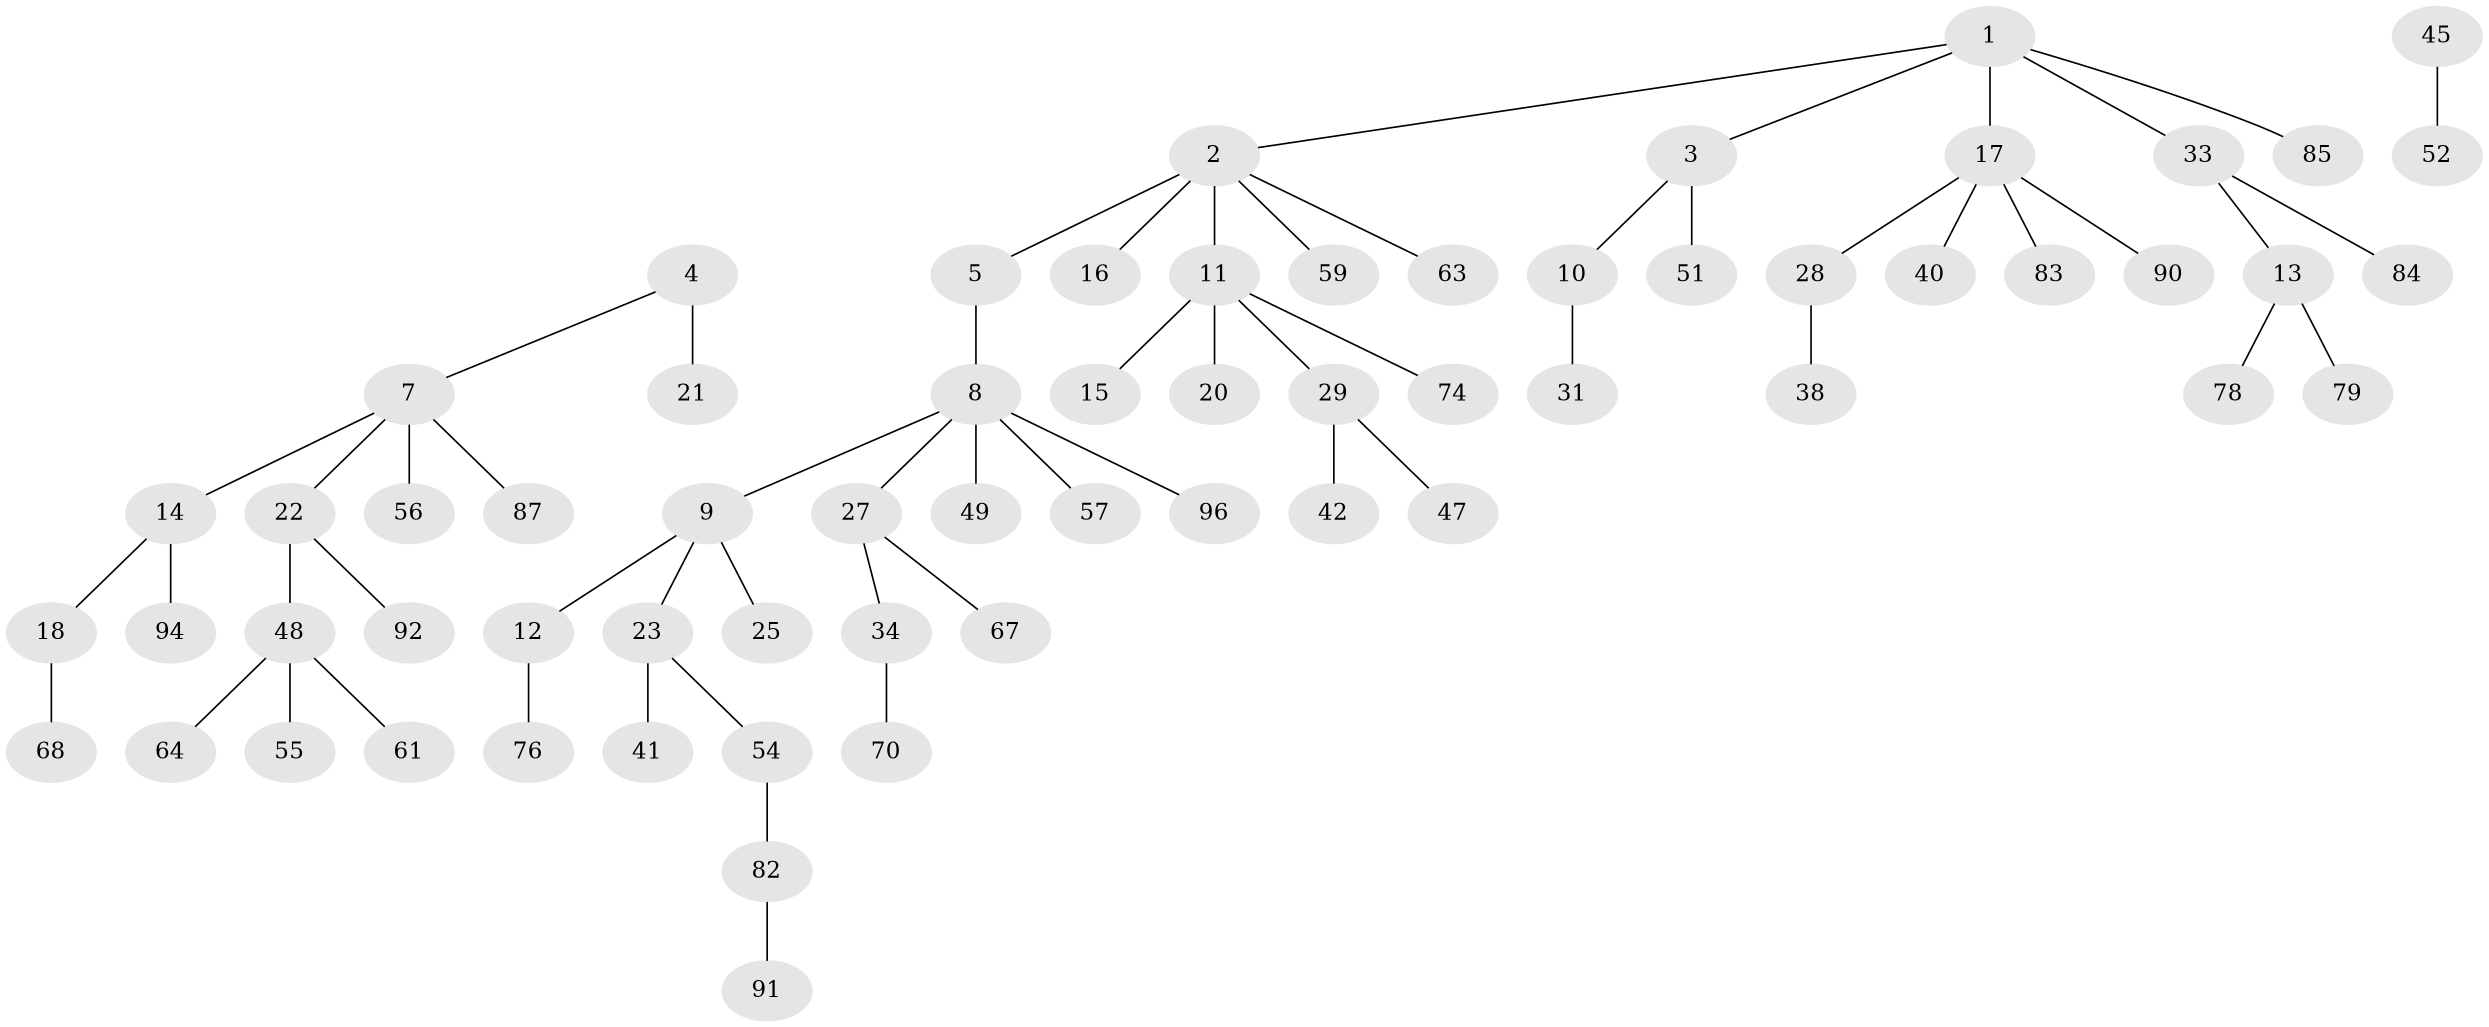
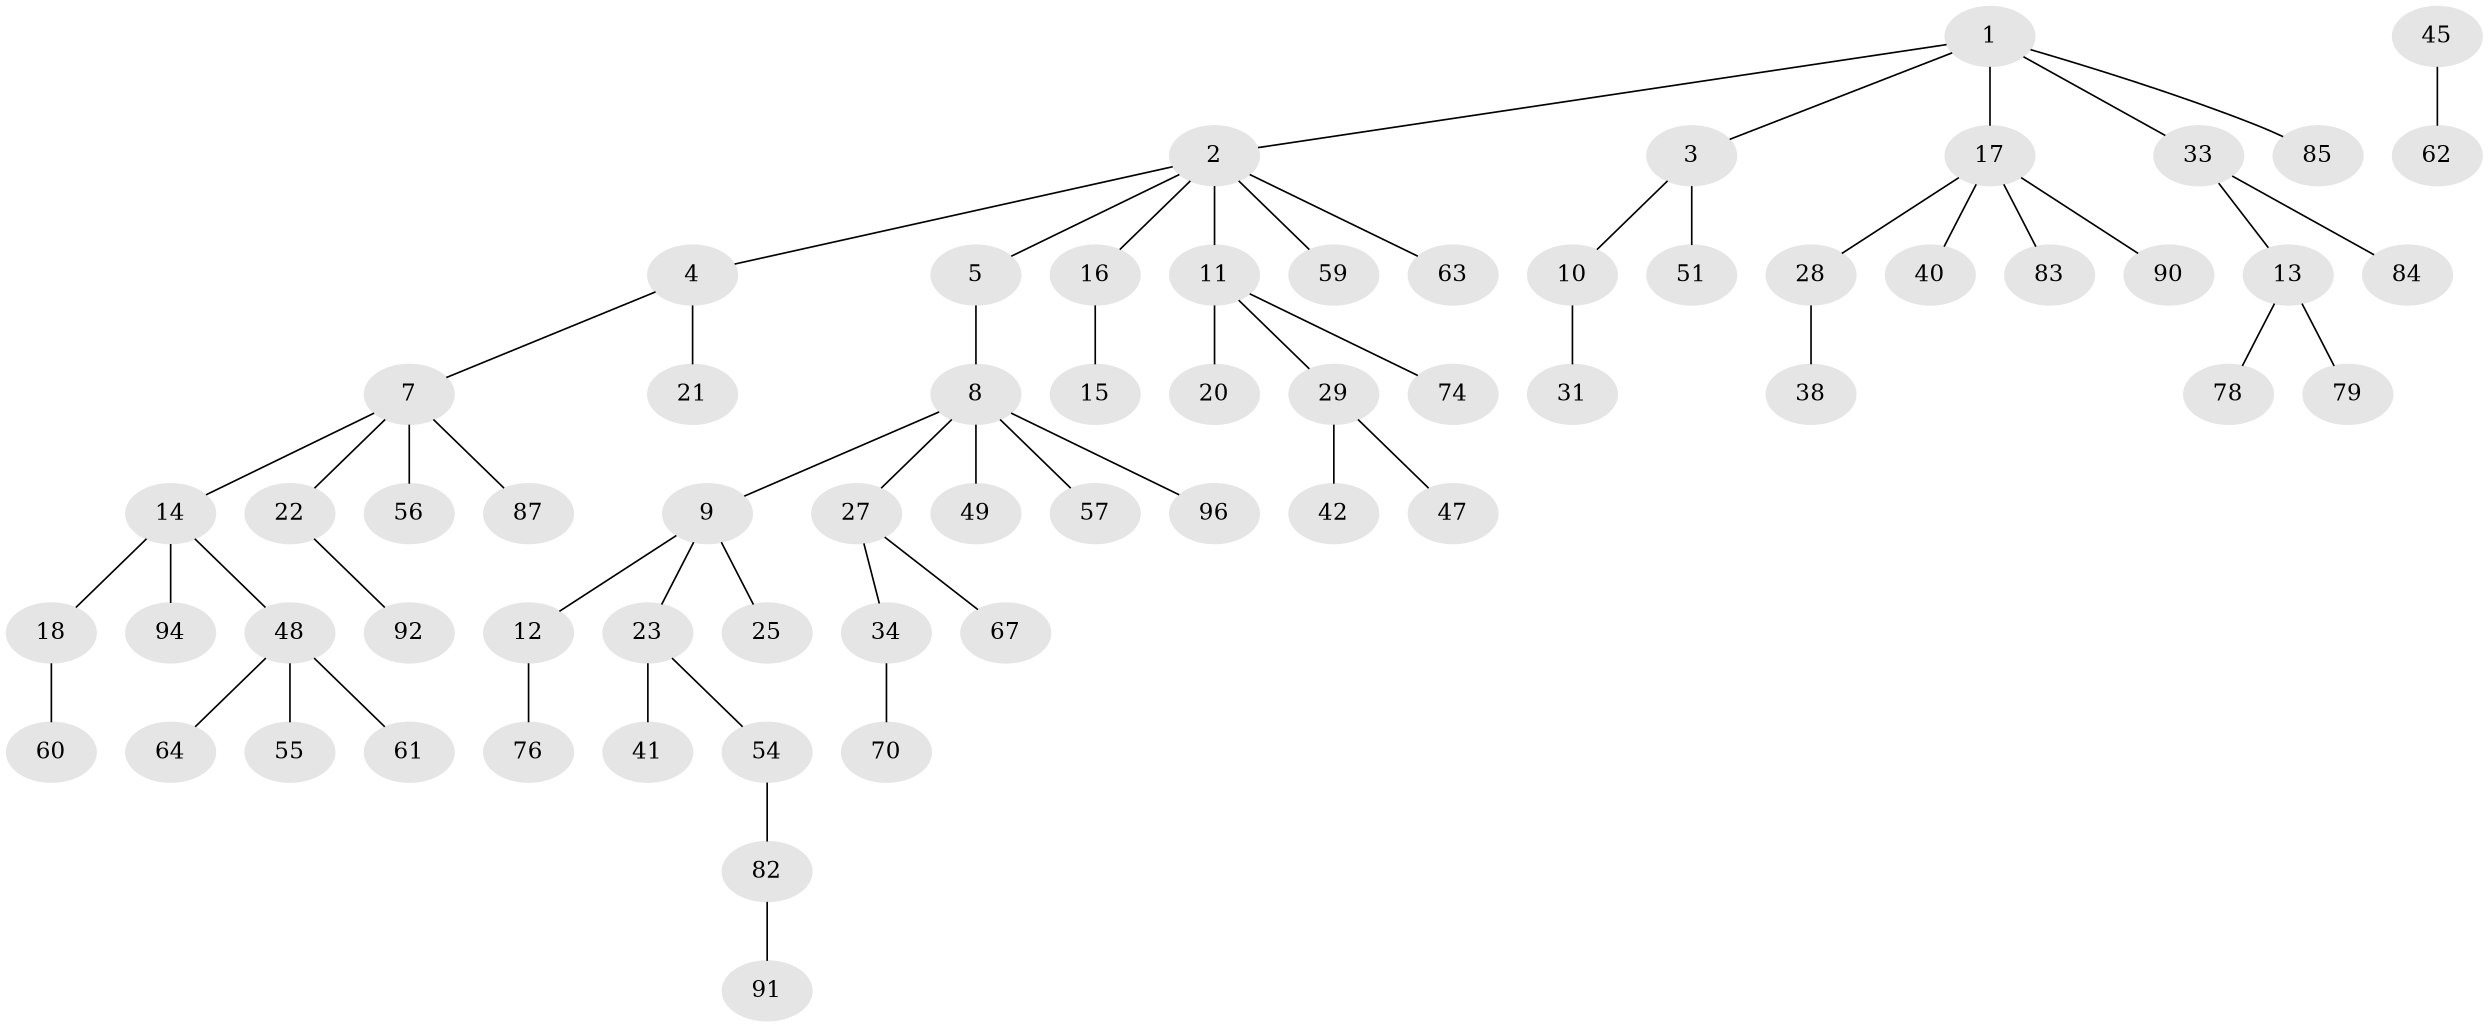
node "52": label "52" -> "62"
edge "2" -- "4": added
edge "11" -- "15": now "16" -- "15"
edge "22" -- "48": now "14" -- "48"
node "68": label "68" -> "60"
